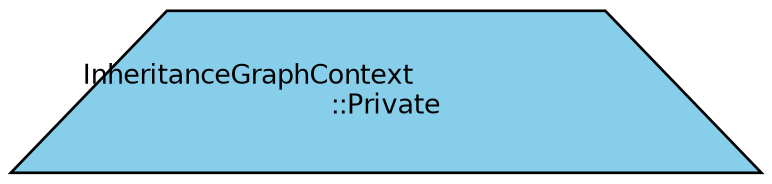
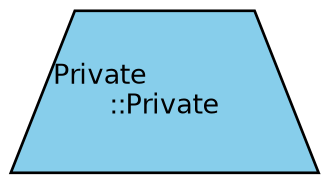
node "InheritanceGraphContext ::Private": label "InheritanceGraphContext ::Private" -> "Private ::Private"
